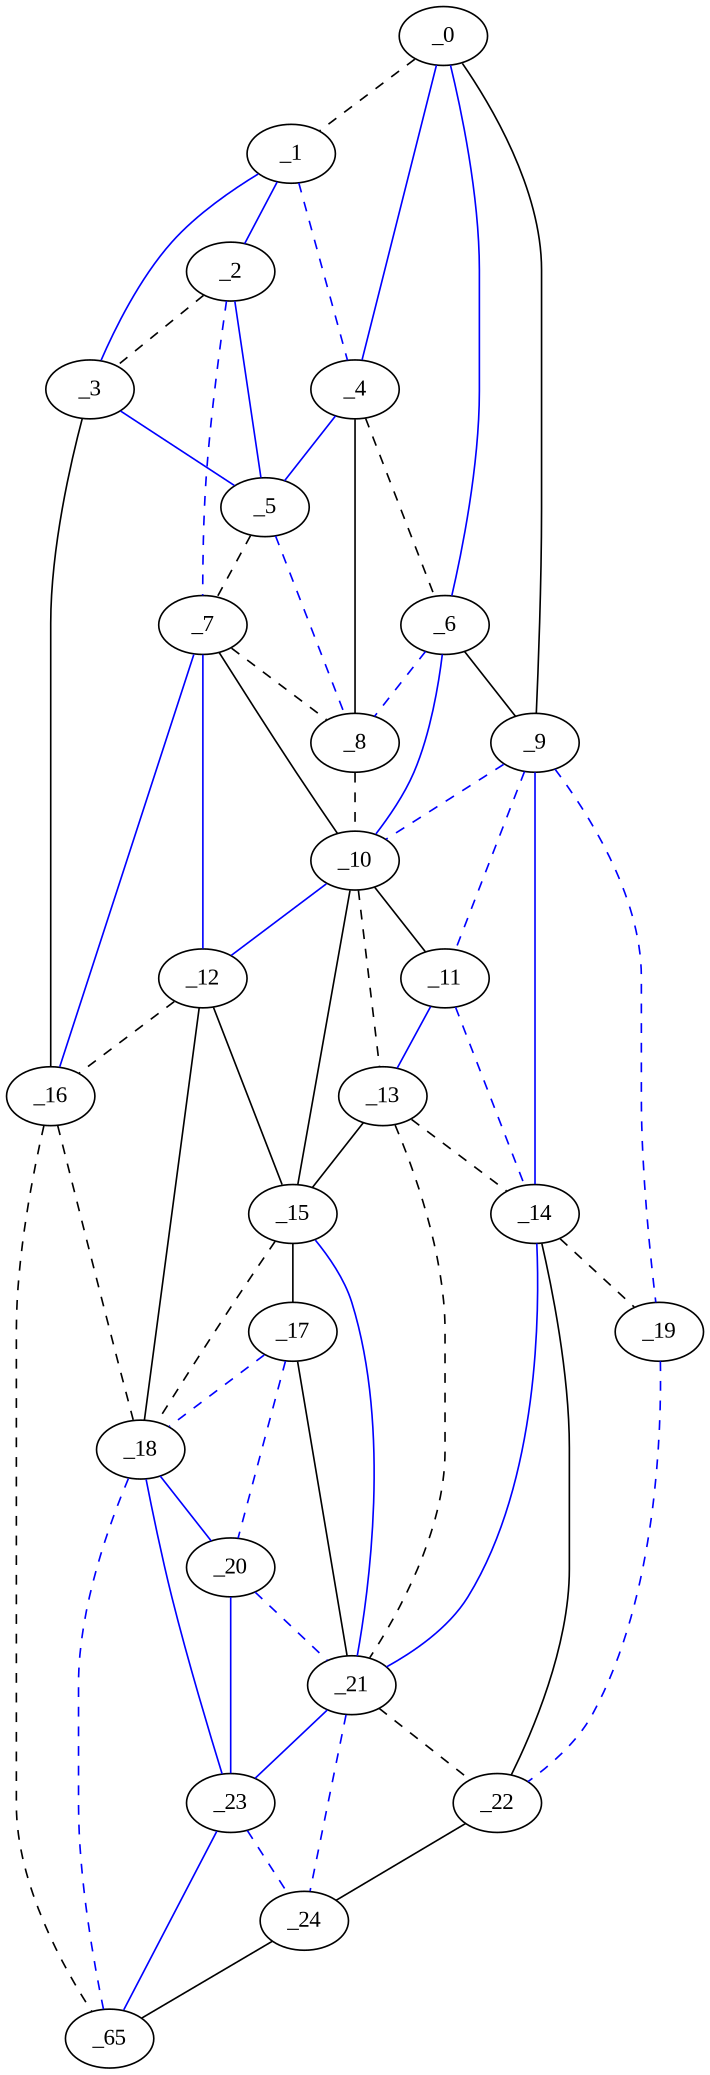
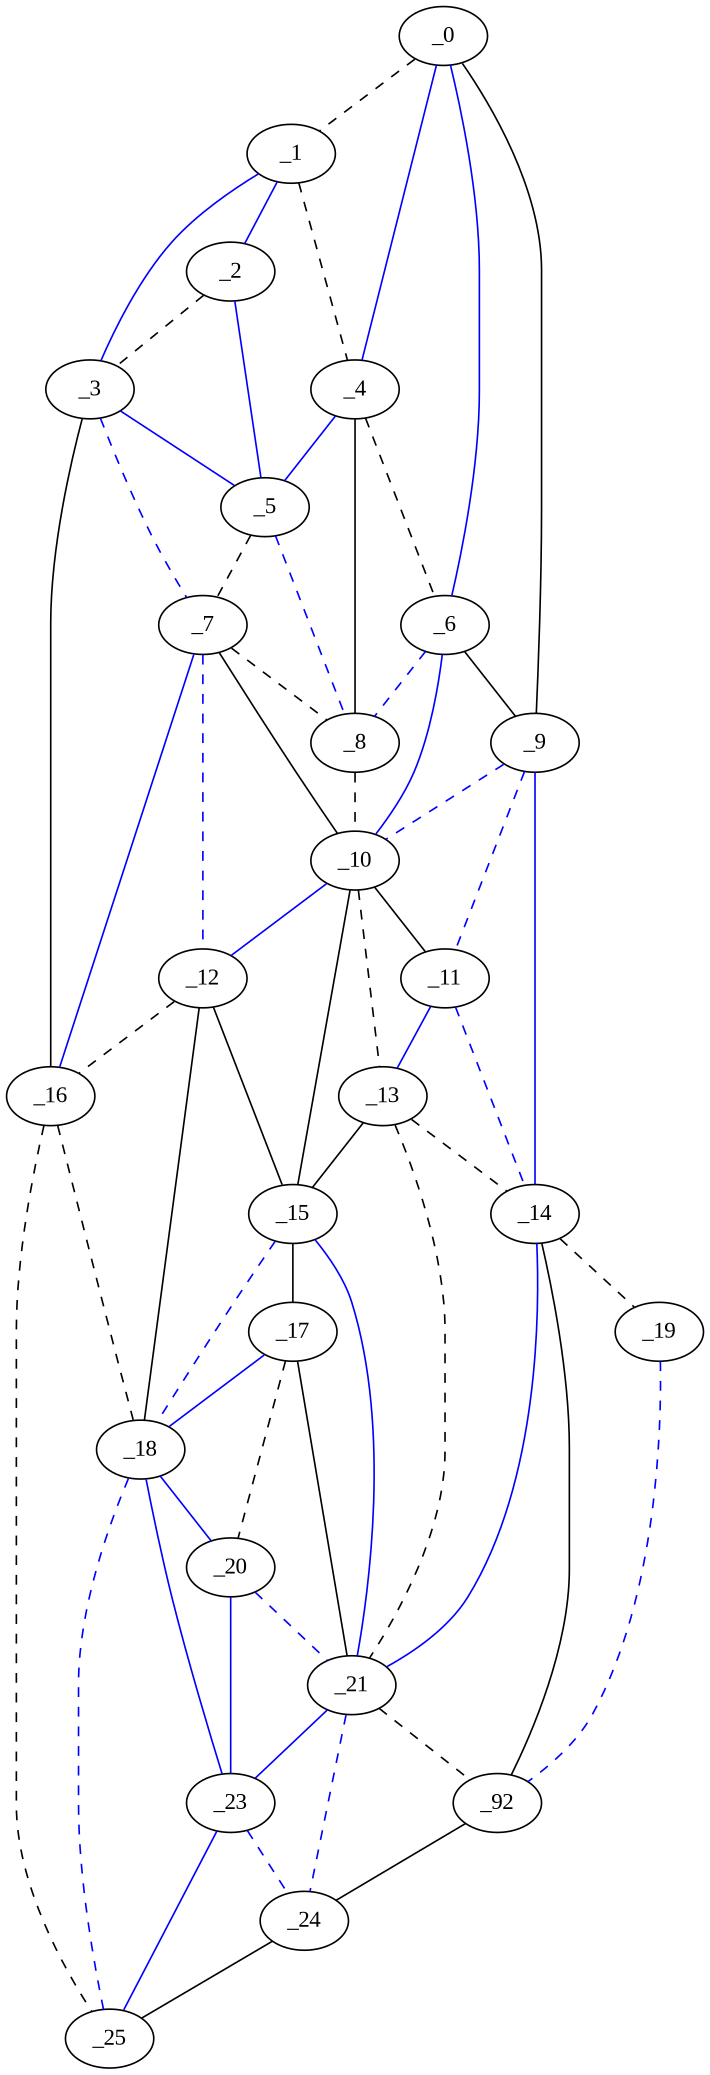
edge "_1" -- "_4": color blue -> black
edge "_2" -- "_7": now "_3" -- "_7"
edge "_7" -- "_12": style solid -> dashed
edge "_9" -- "_19": removed
edge "_15" -- "_18": color black -> blue
edge "_17" -- "_18": style dashed -> solid
edge "_17" -- "_20": color blue -> black
node "_22": label "_22" -> "_92"
node "_65": label "_65" -> "_25"
